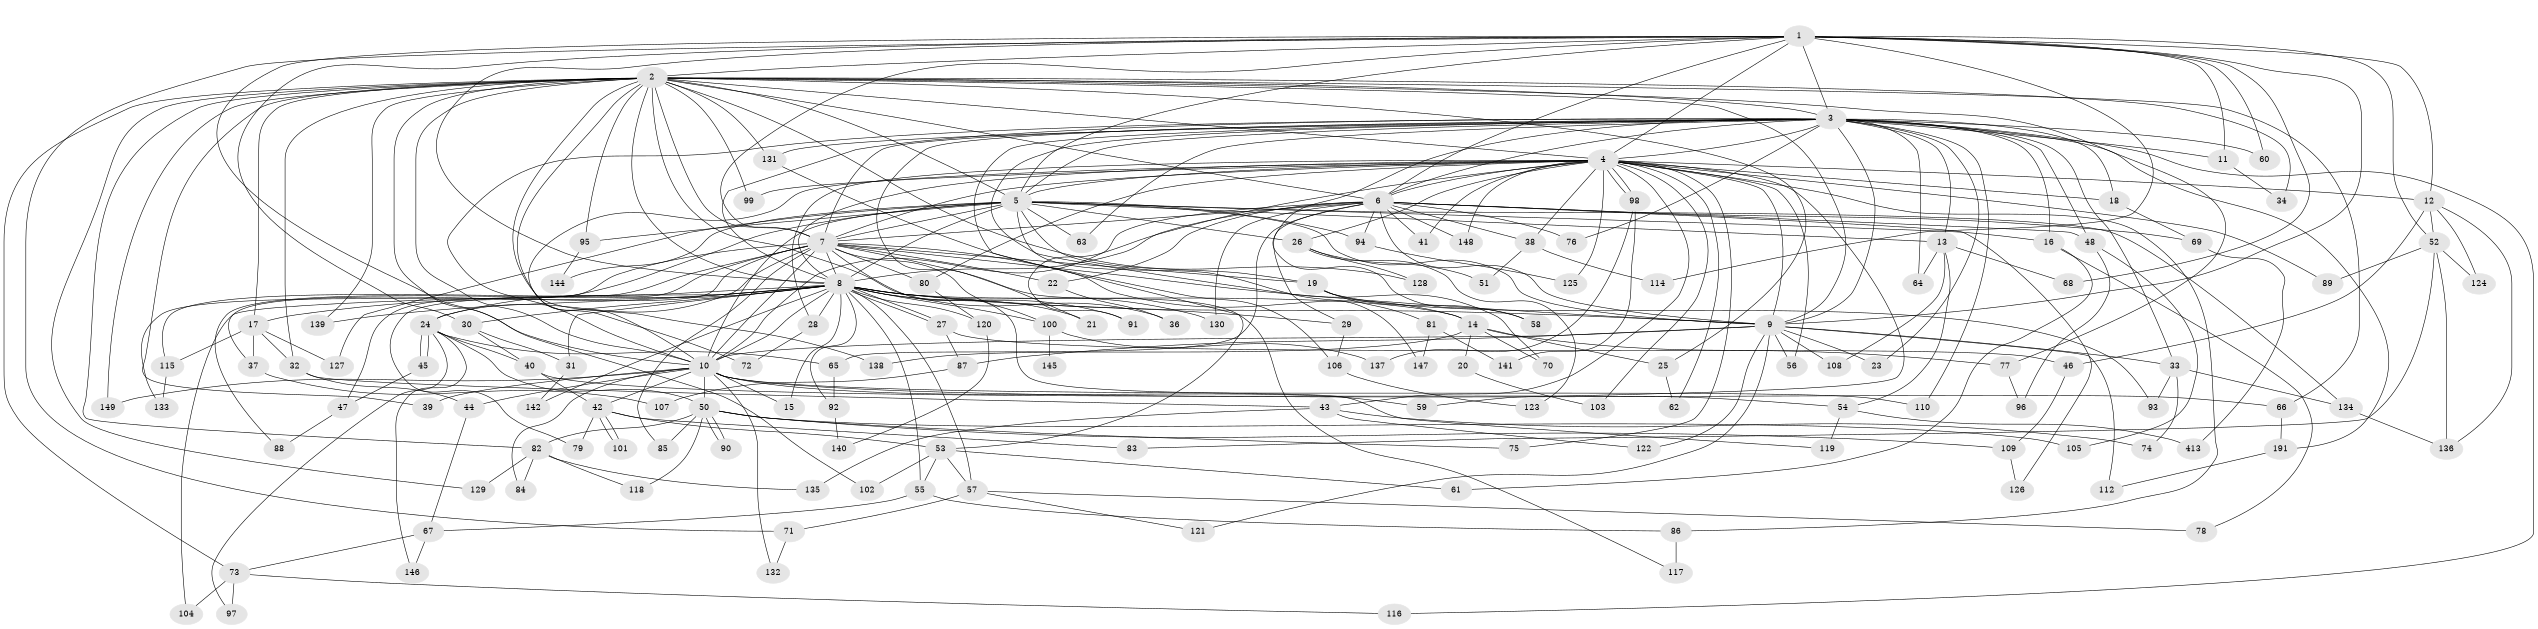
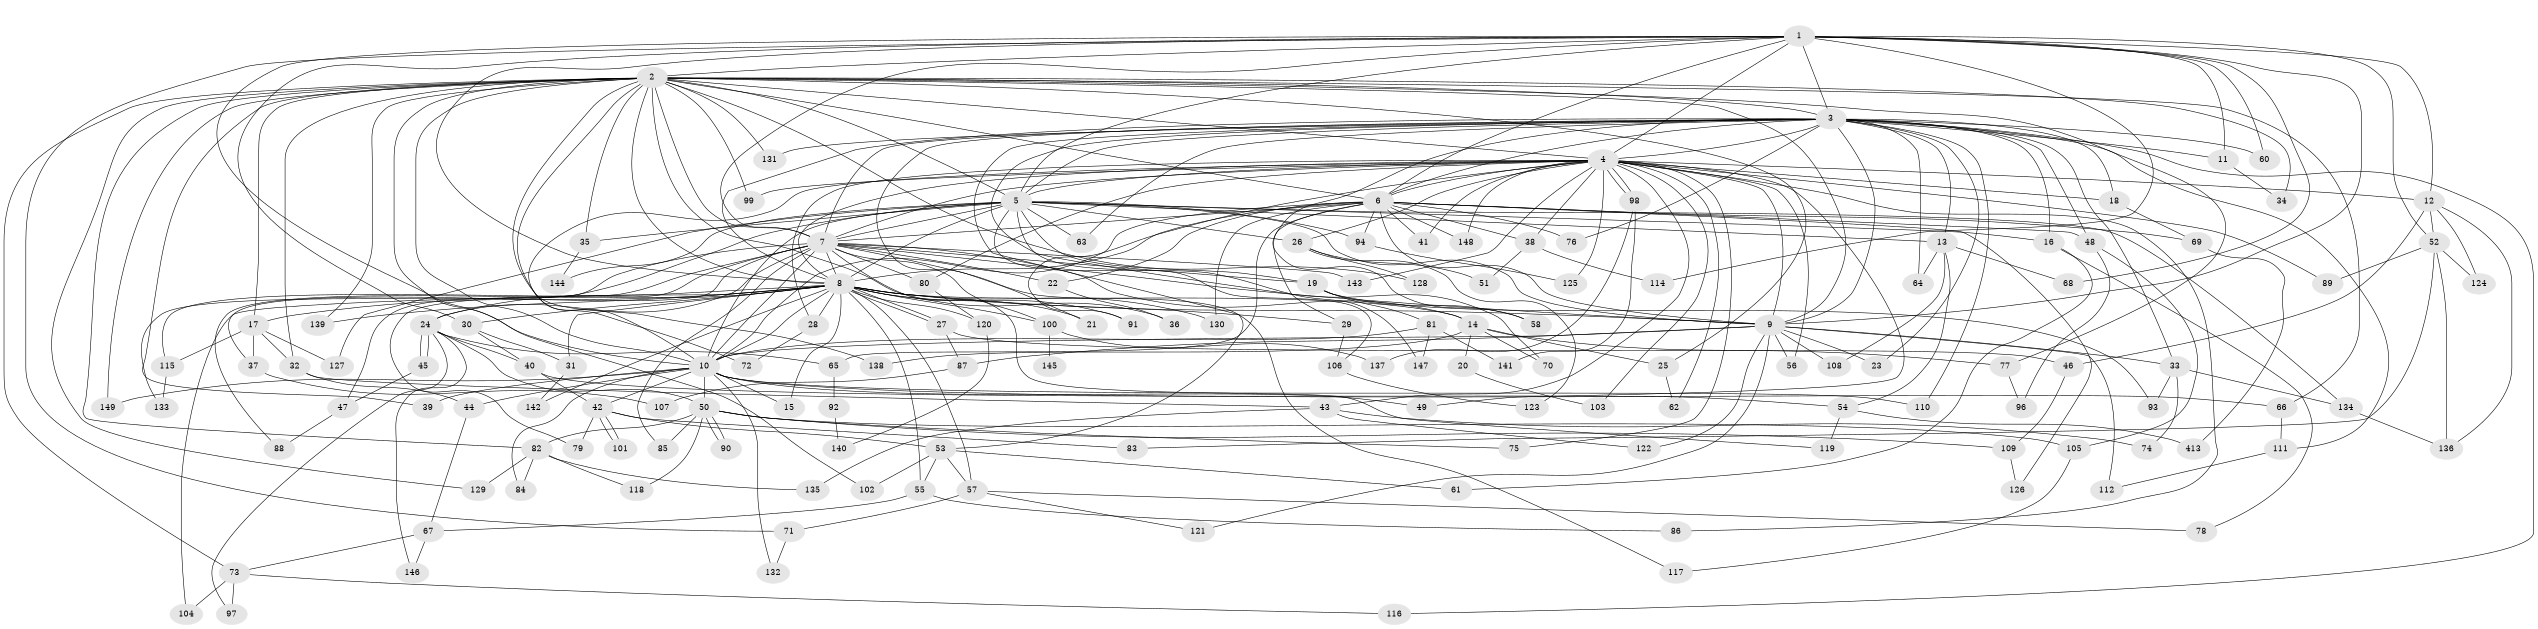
edge "3" -- "10": now "81" -- "10"
node "95": label "95" -> "35"
edge "131" -- "106": now "5" -- "106"
node "143": added
edge "8" -- "92": removed
node "59": label "59" -> "49"
node "191": label "191" -> "111"
edge "86" -- "117": now "105" -- "117"
